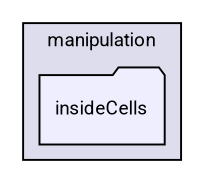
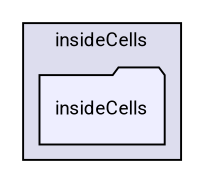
cluster "manipulation": label "manipulation" -> "insideCells"
